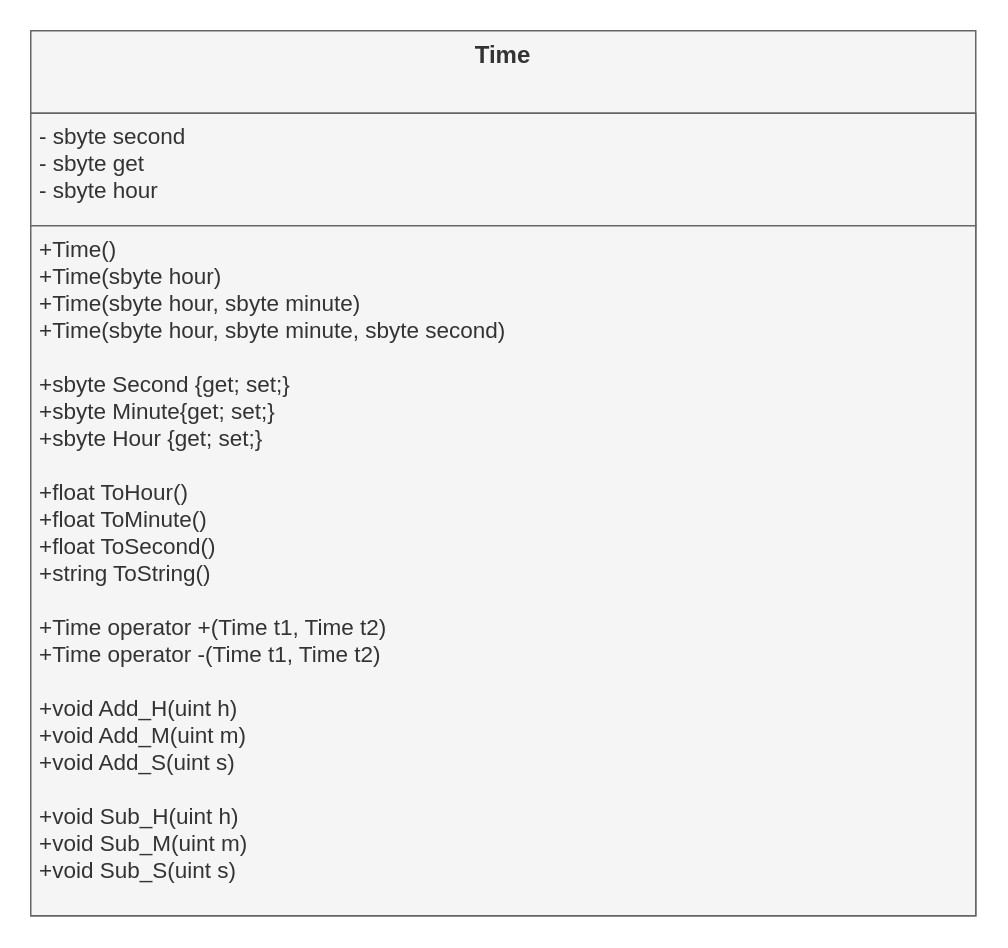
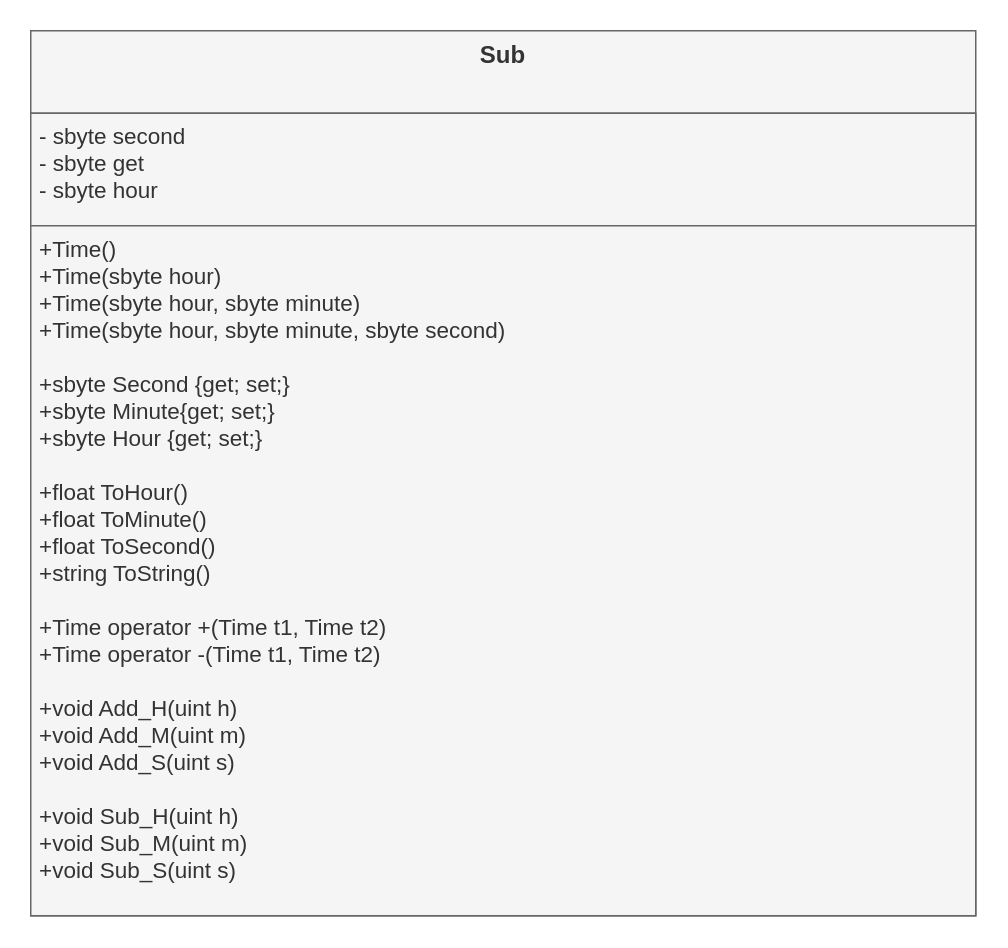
node "Time": label "Time" -> "Sub"
